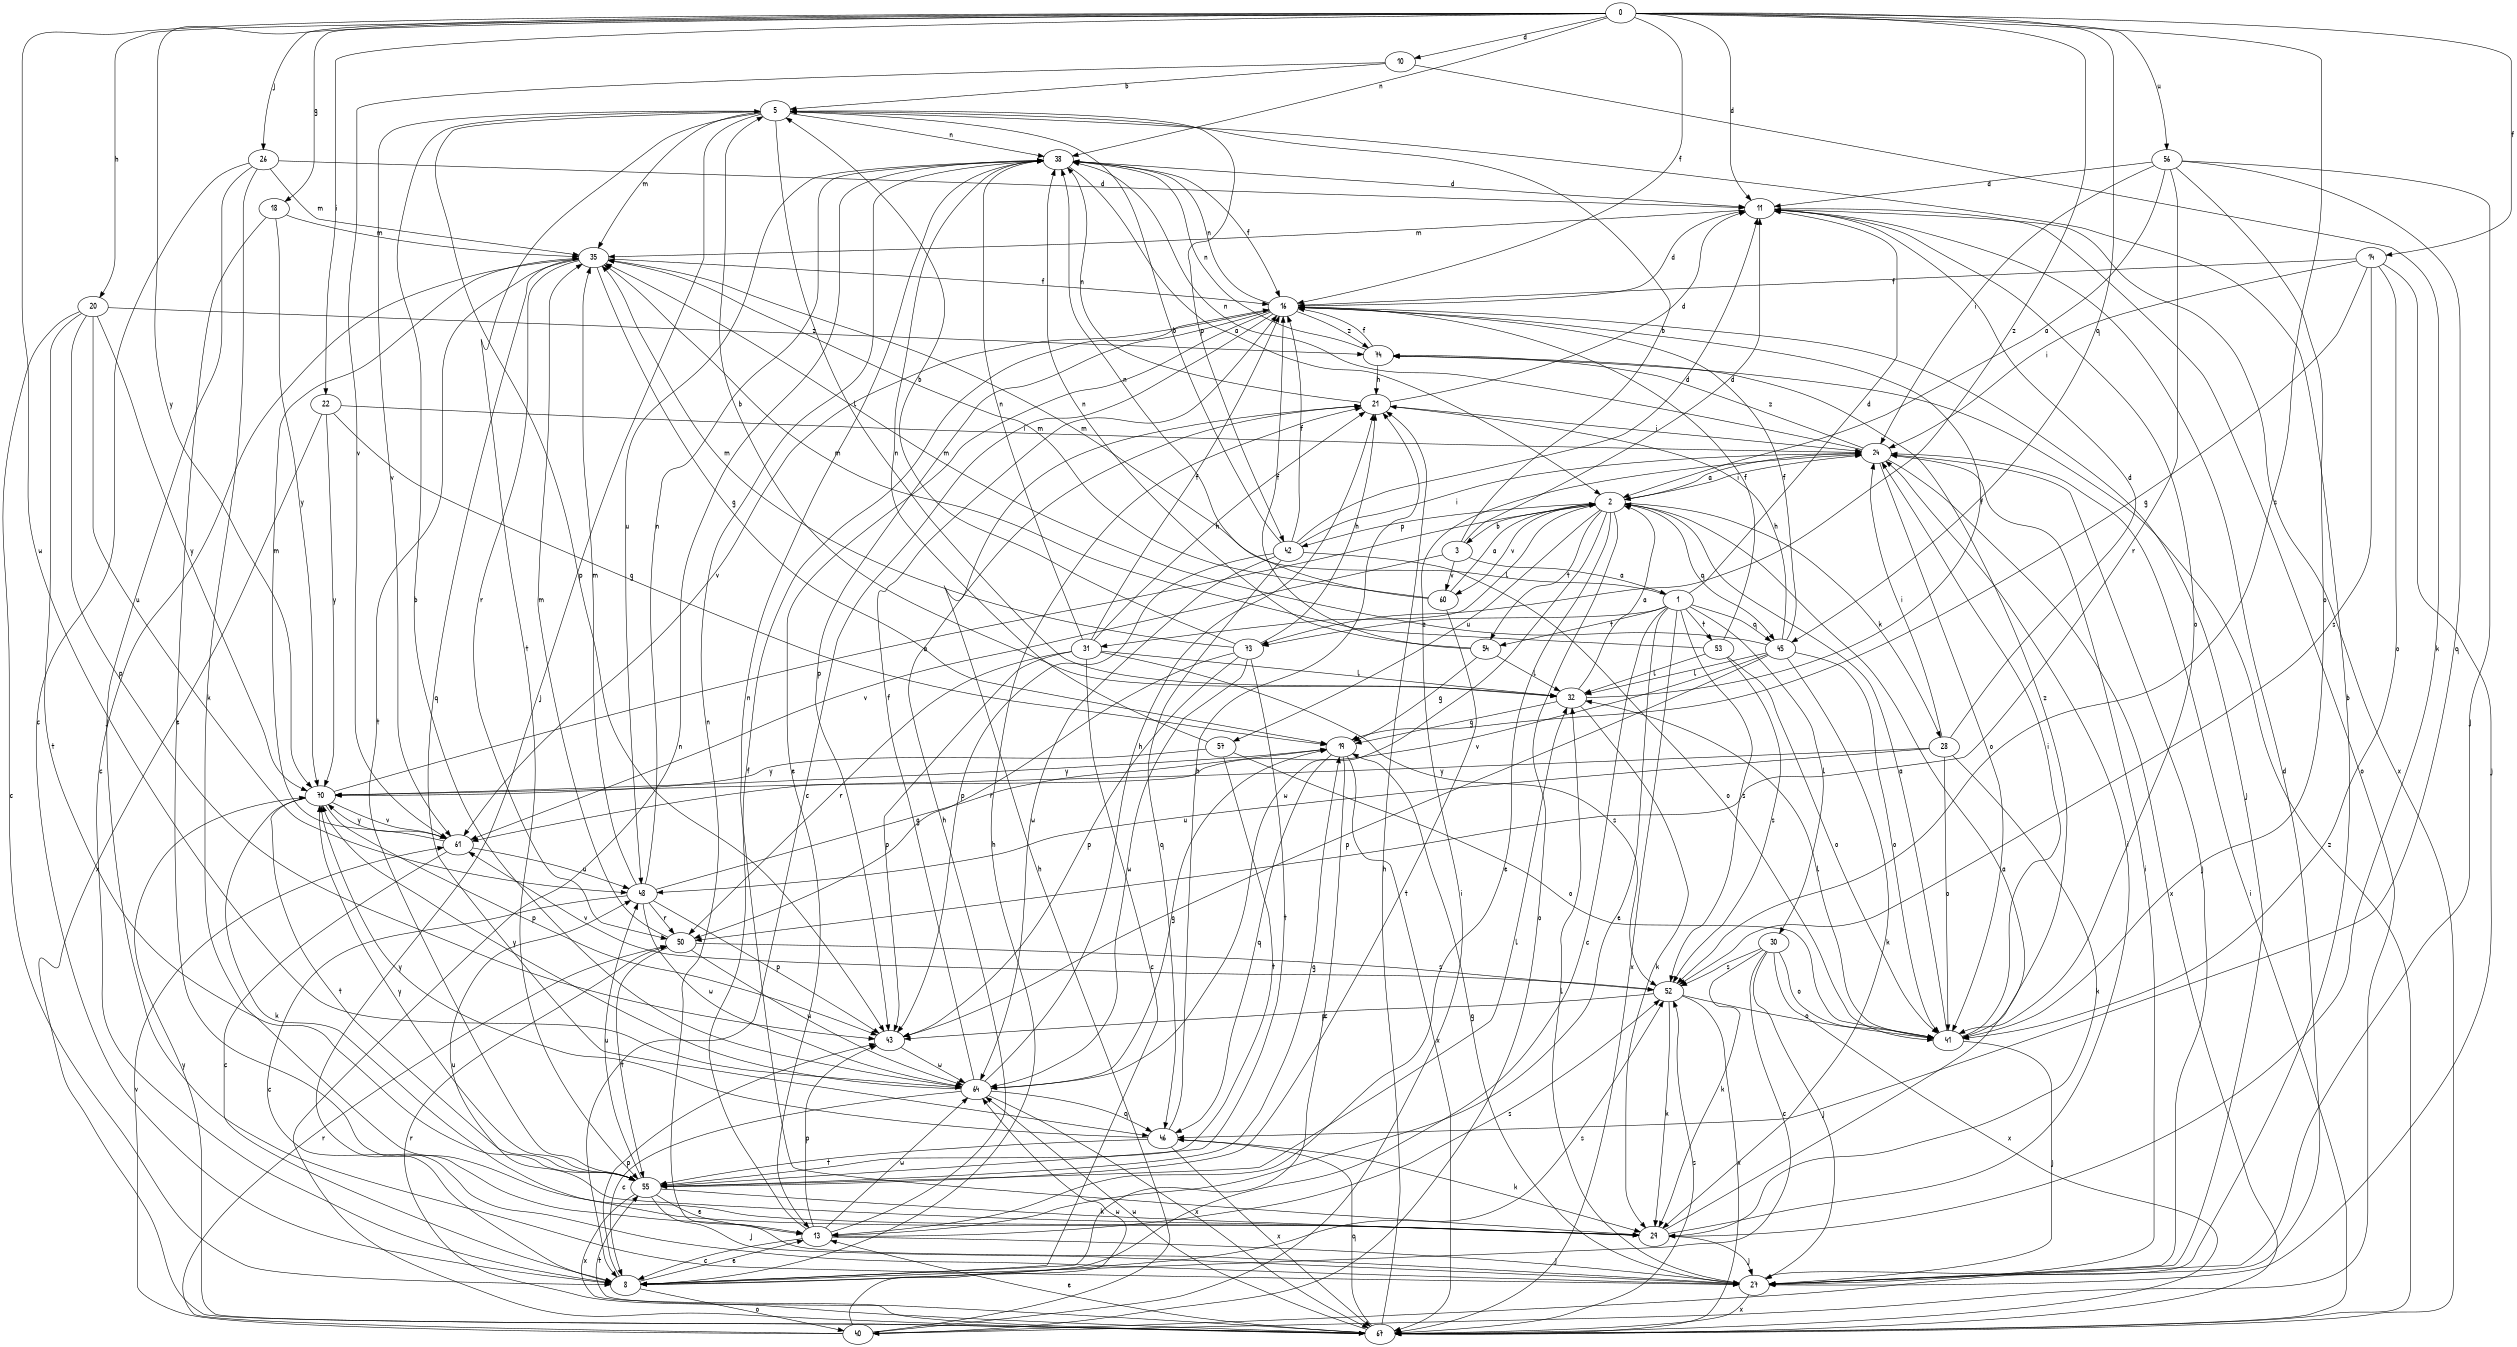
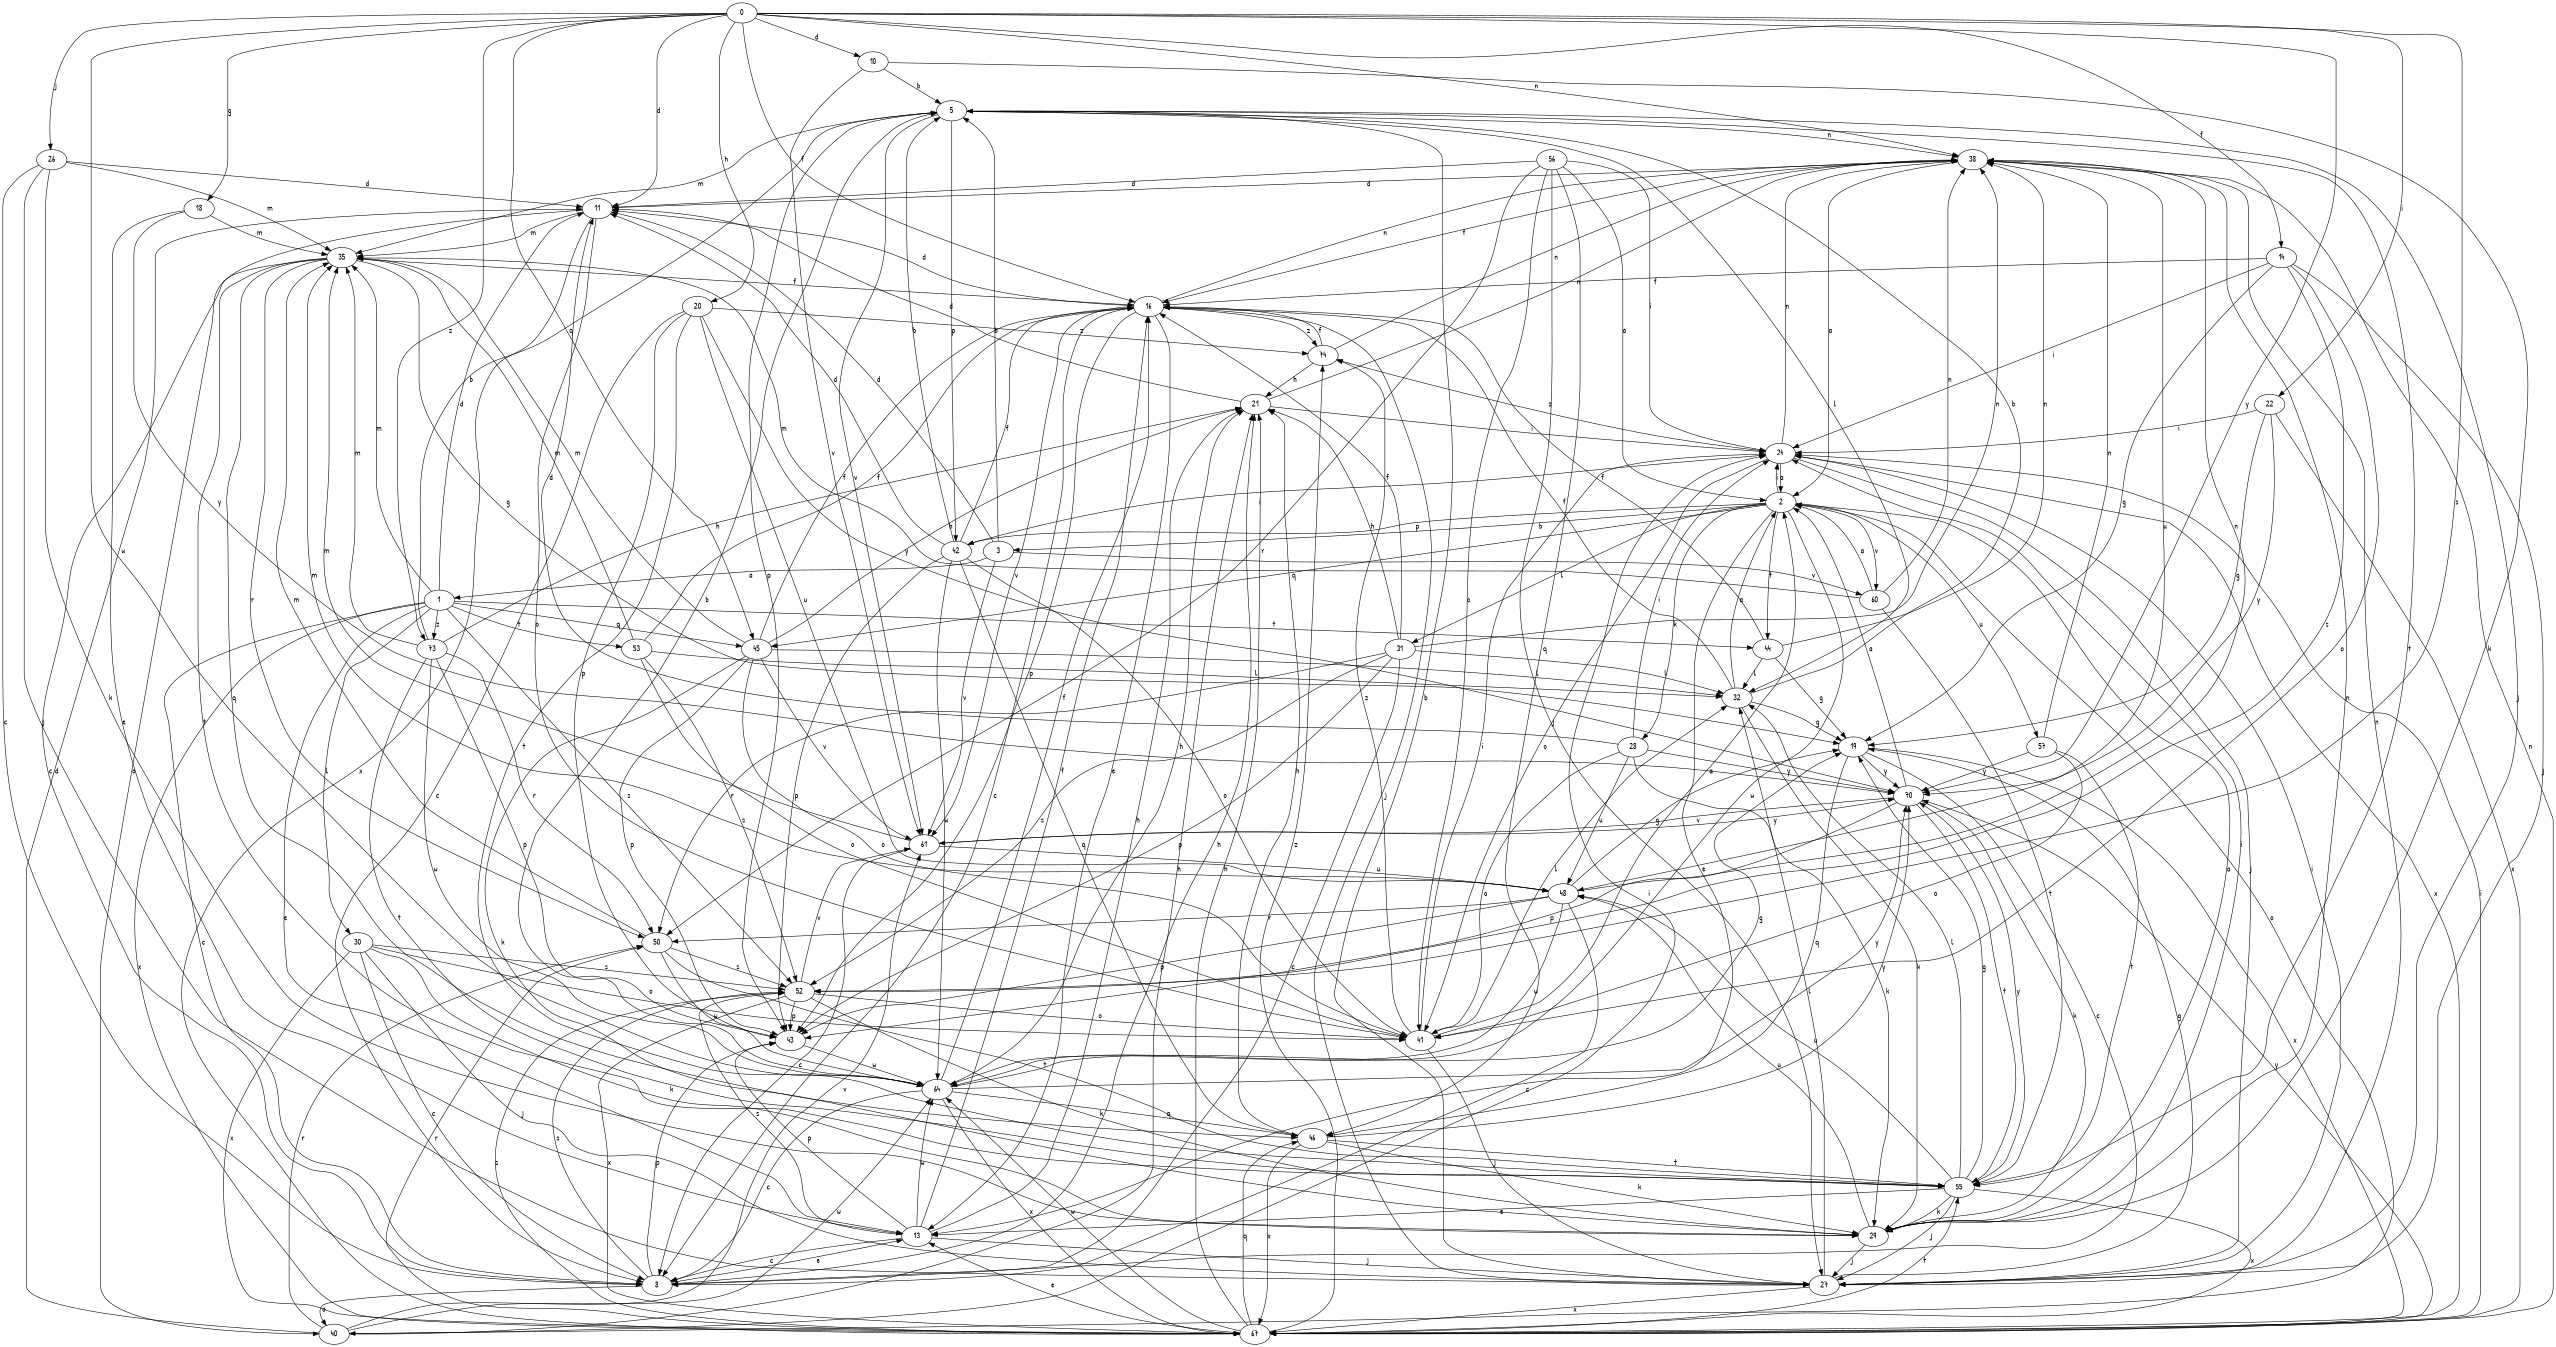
edge "0" -> "56": removed, label "u"
node "54": label "54" -> "44"
